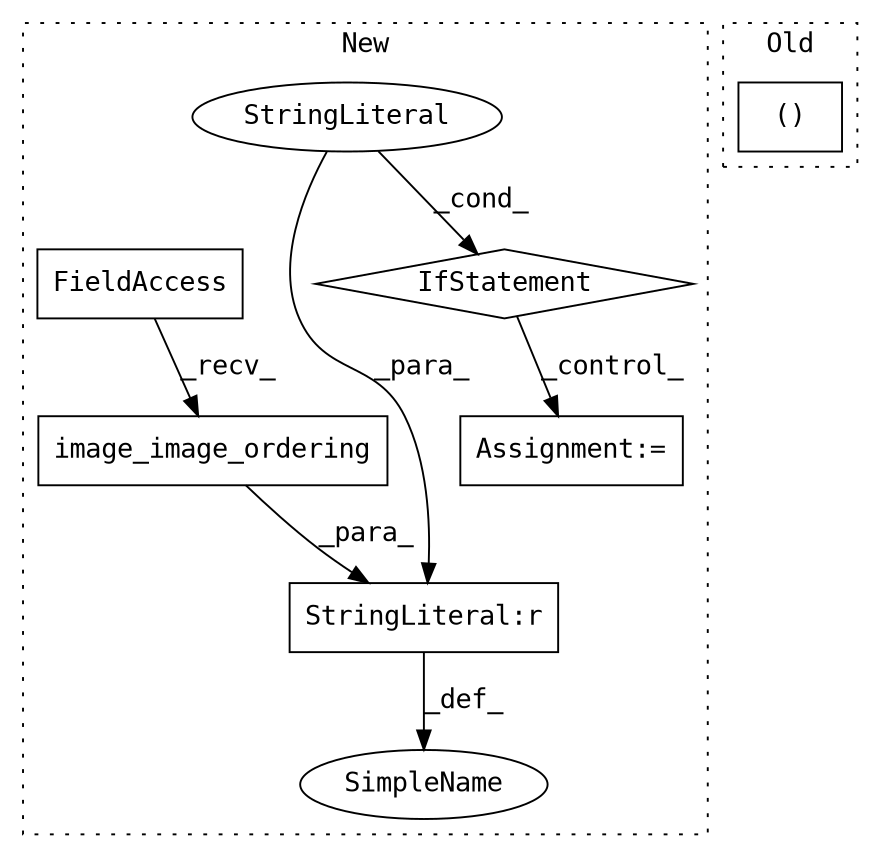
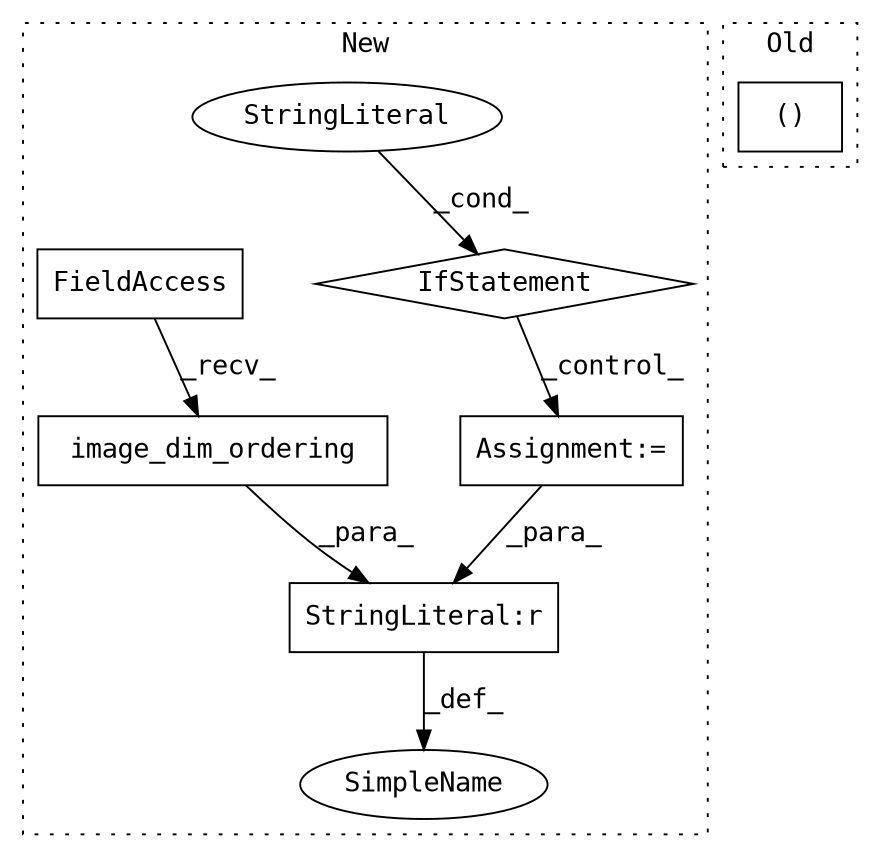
edge "StringLiteral" -> "StringLiteral:r": now "Assignment:=" -> "StringLiteral:r"
node "image_image_ordering": label "image_image_ordering" -> "image_dim_ordering"
